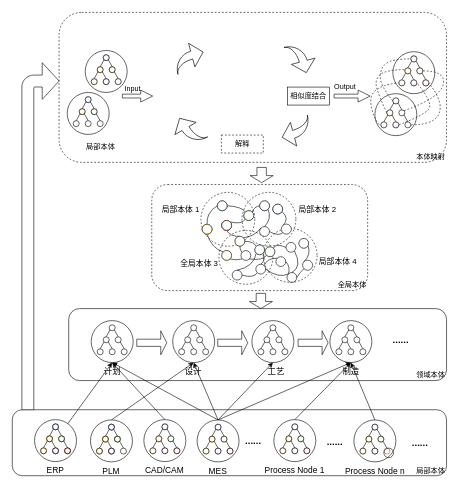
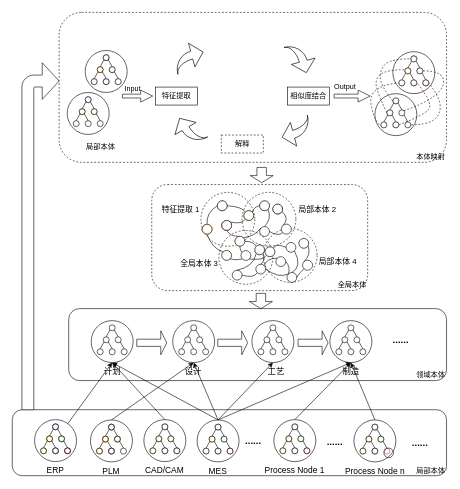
node "特征提取": added
node "局部本体 1": label "局部本体 1" -> "特征提取 1"
